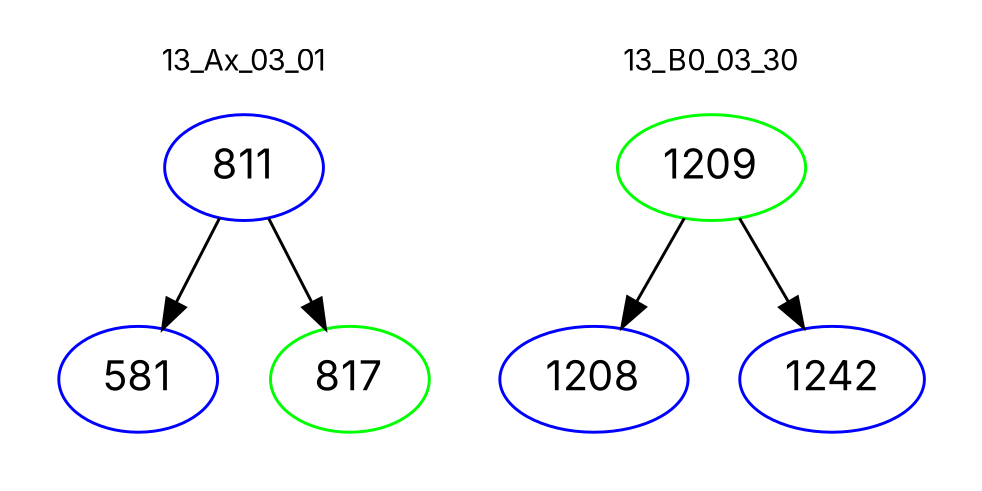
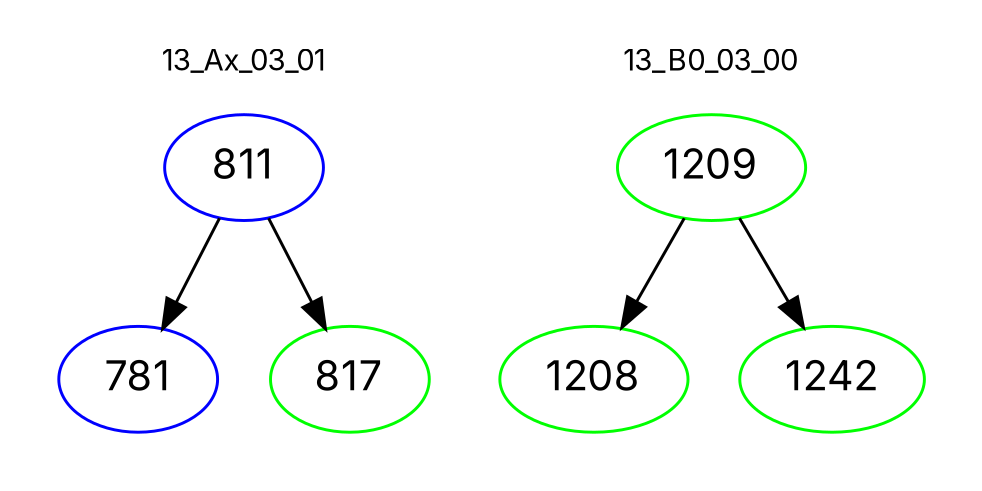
cluster "13_B0_03_30": label "13_B0_03_30" -> "13_B0_03_00"
node "581": label "581" -> "781"
node "1208": color blue -> green
node "1242": color blue -> green
